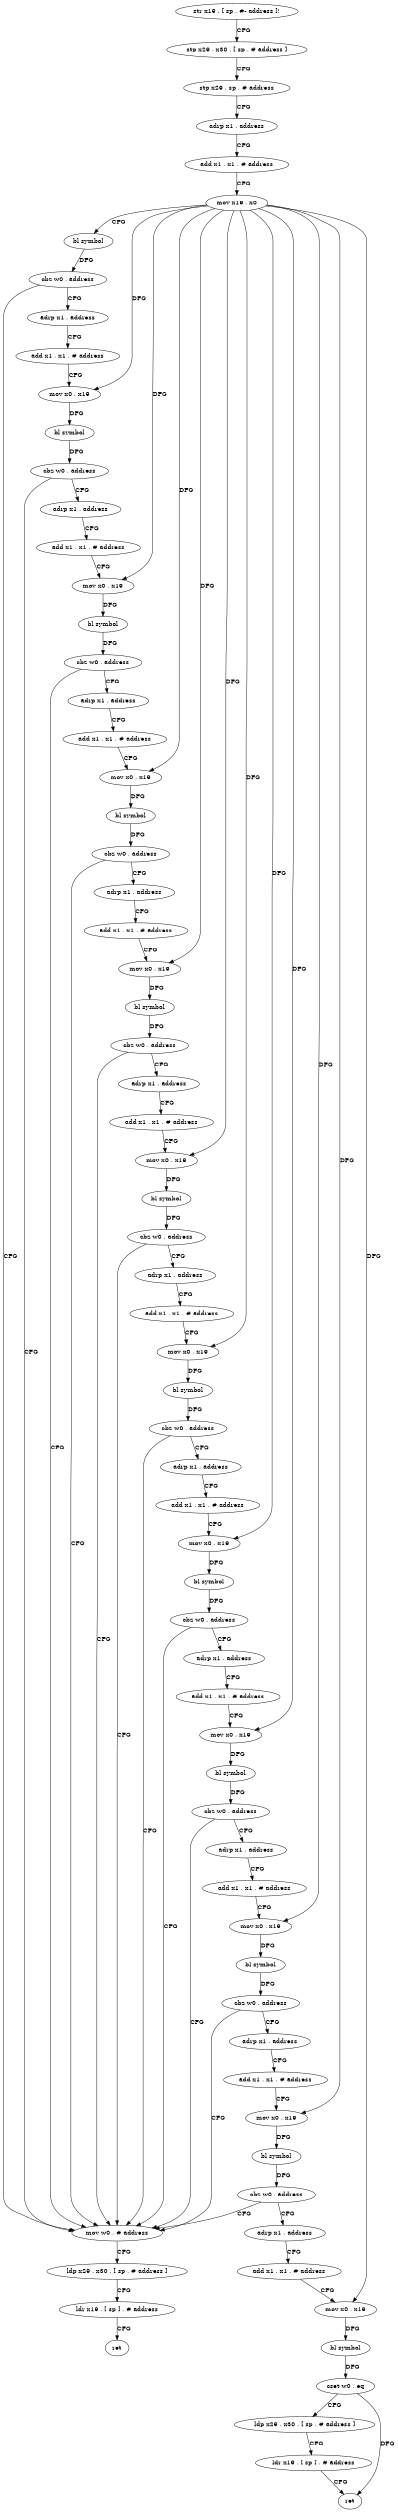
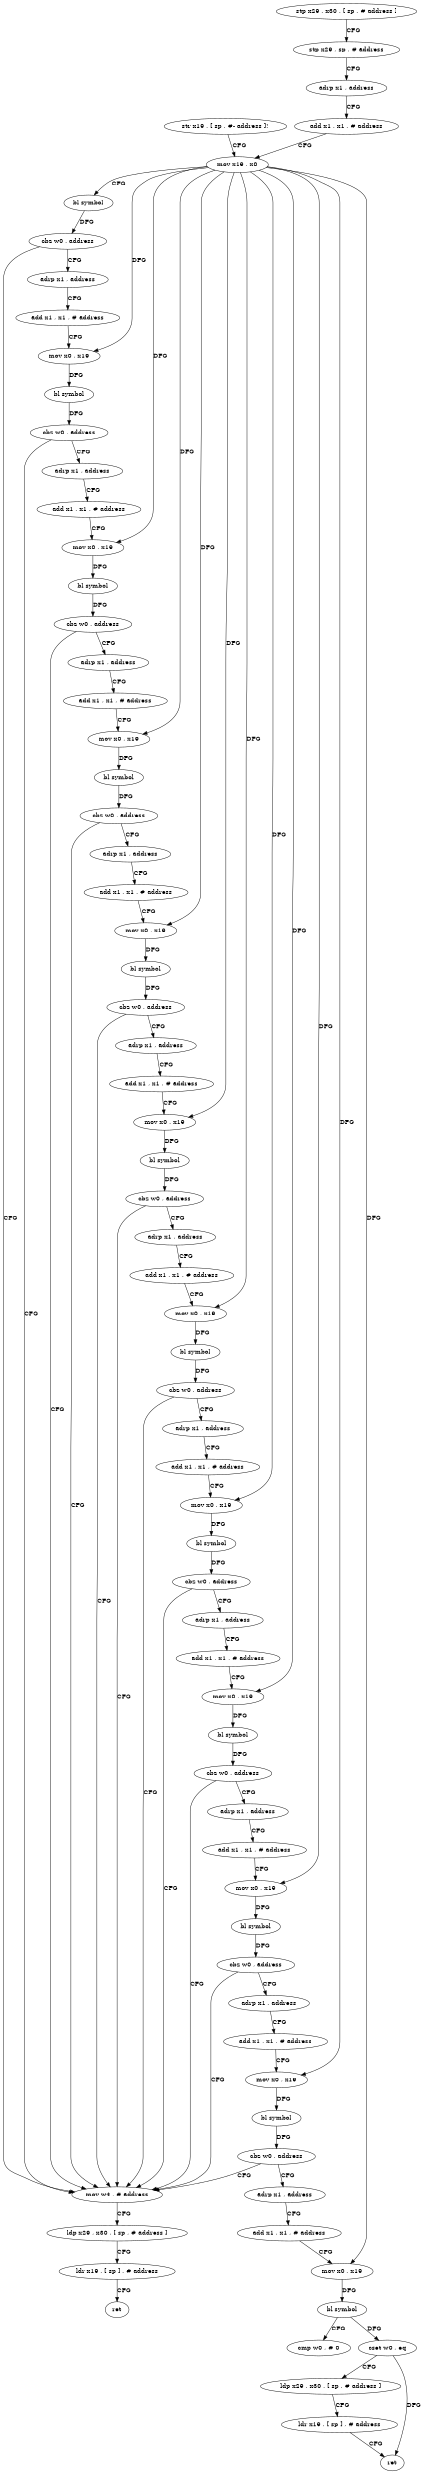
edge "str x19 , [ sp , #- address ]!" -> "stp x29 , x30 , [ sp , # address ]": now "str x19 , [ sp , #- address ]!" -> "mov x19 , x0"
node "mov w0 , # address": label "mov w0 , # address" -> "mov w4 , # address"
node "cmp w0 , # 0": added
